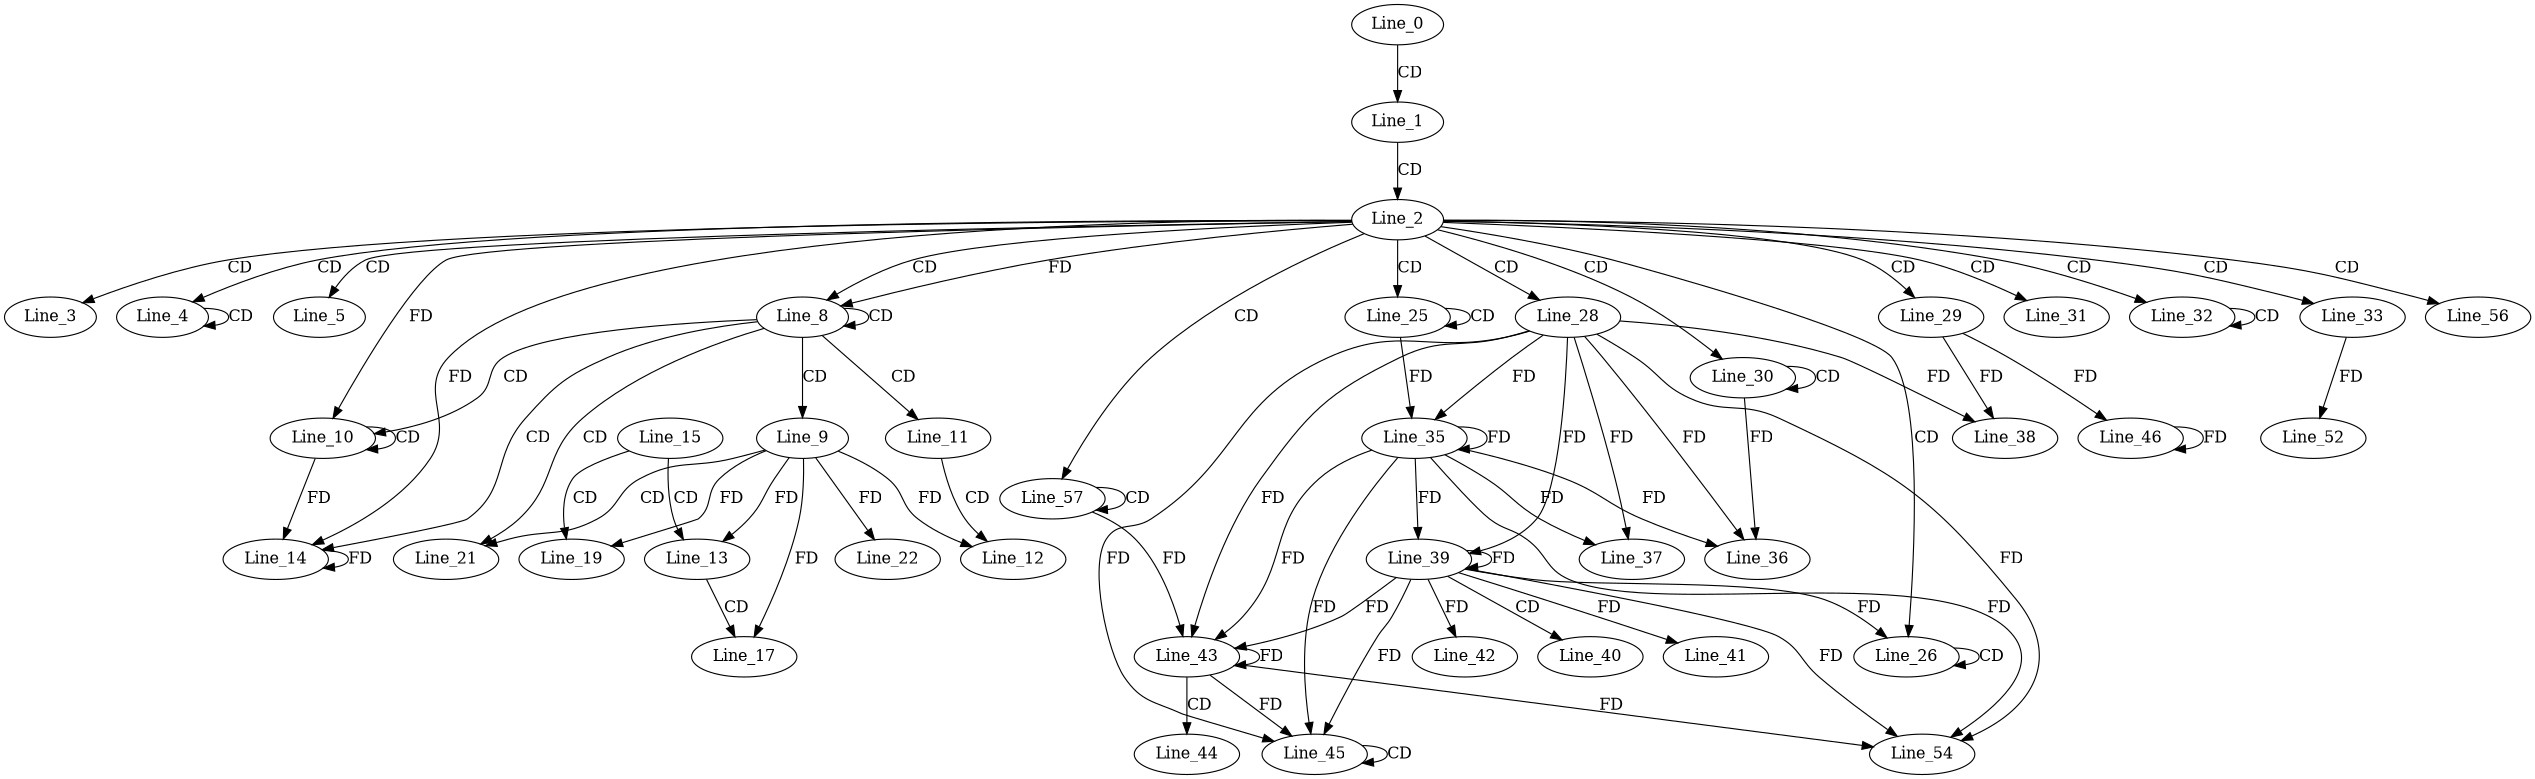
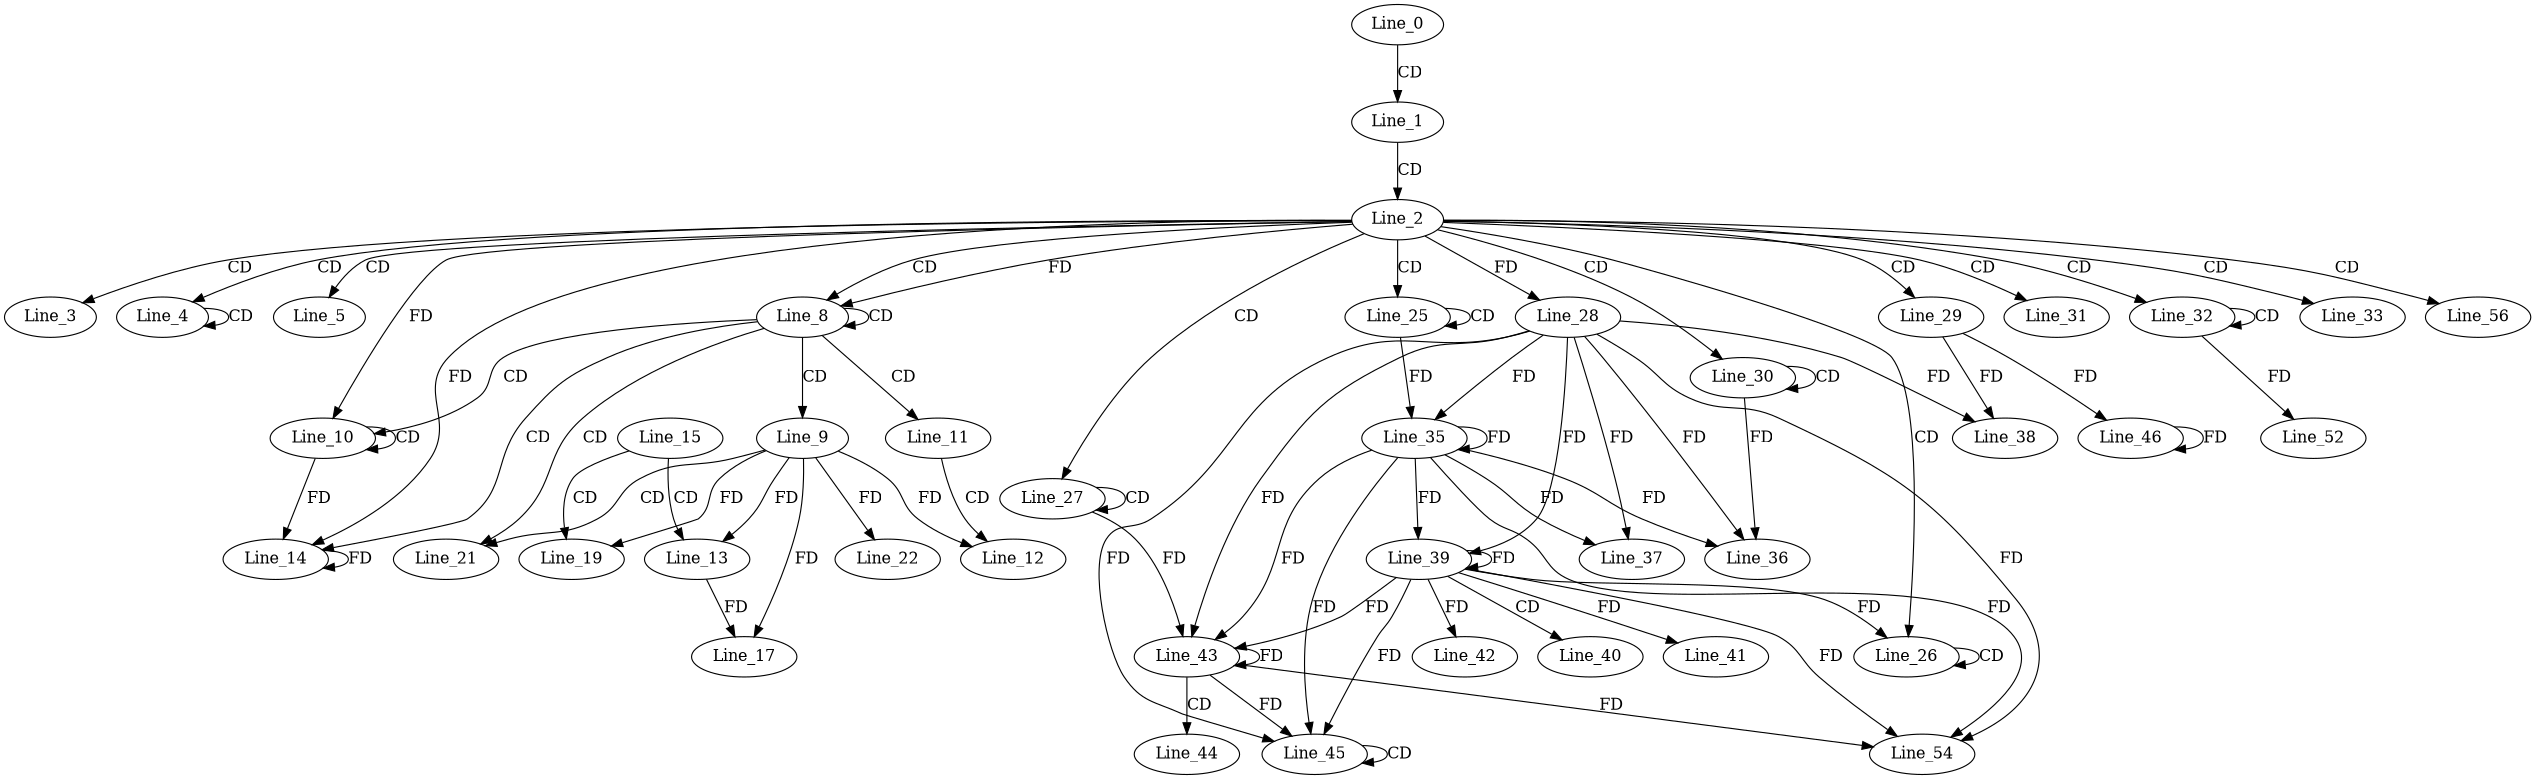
edge "Line_2" -> "Line_28": label "CD" -> "FD"
edge "Line_33" -> "Line_52": now "Line_32" -> "Line_52"
node "Line_57": label "Line_57" -> "Line_27"
edge "Line_13" -> "Line_17": label "CD" -> "FD"
